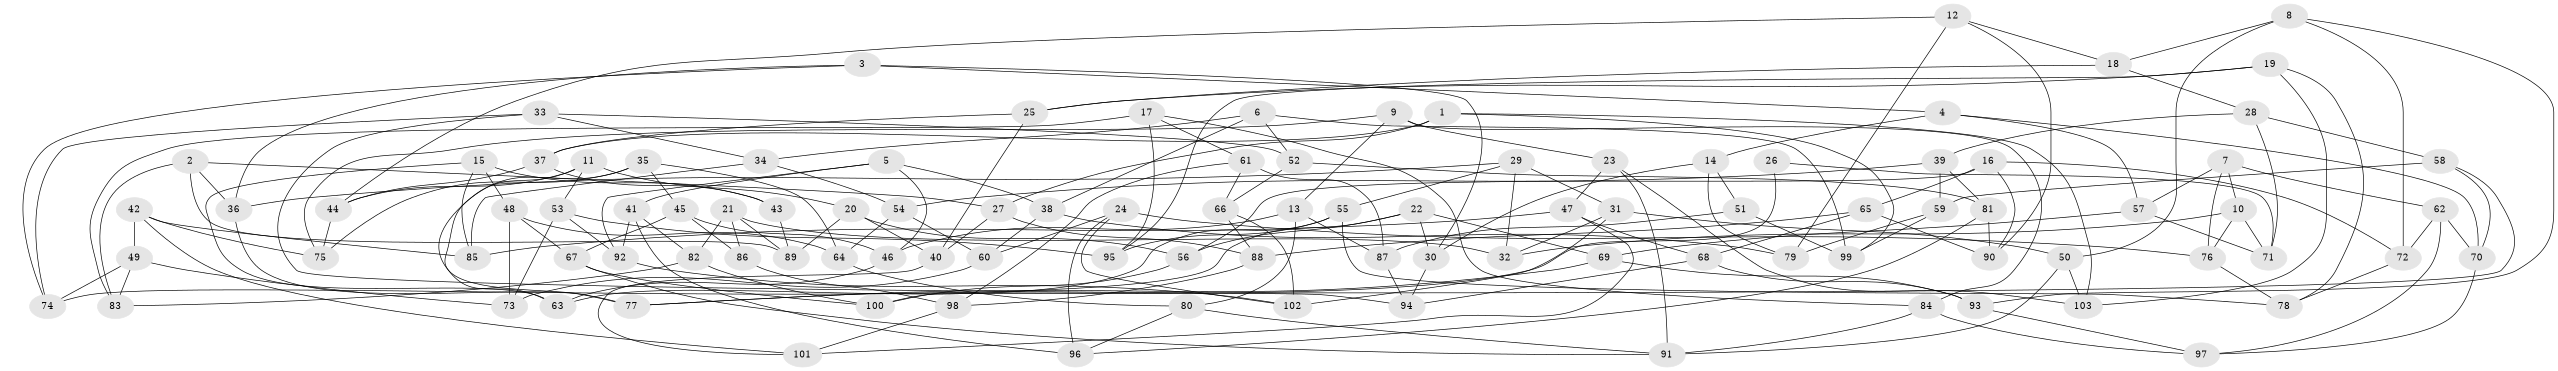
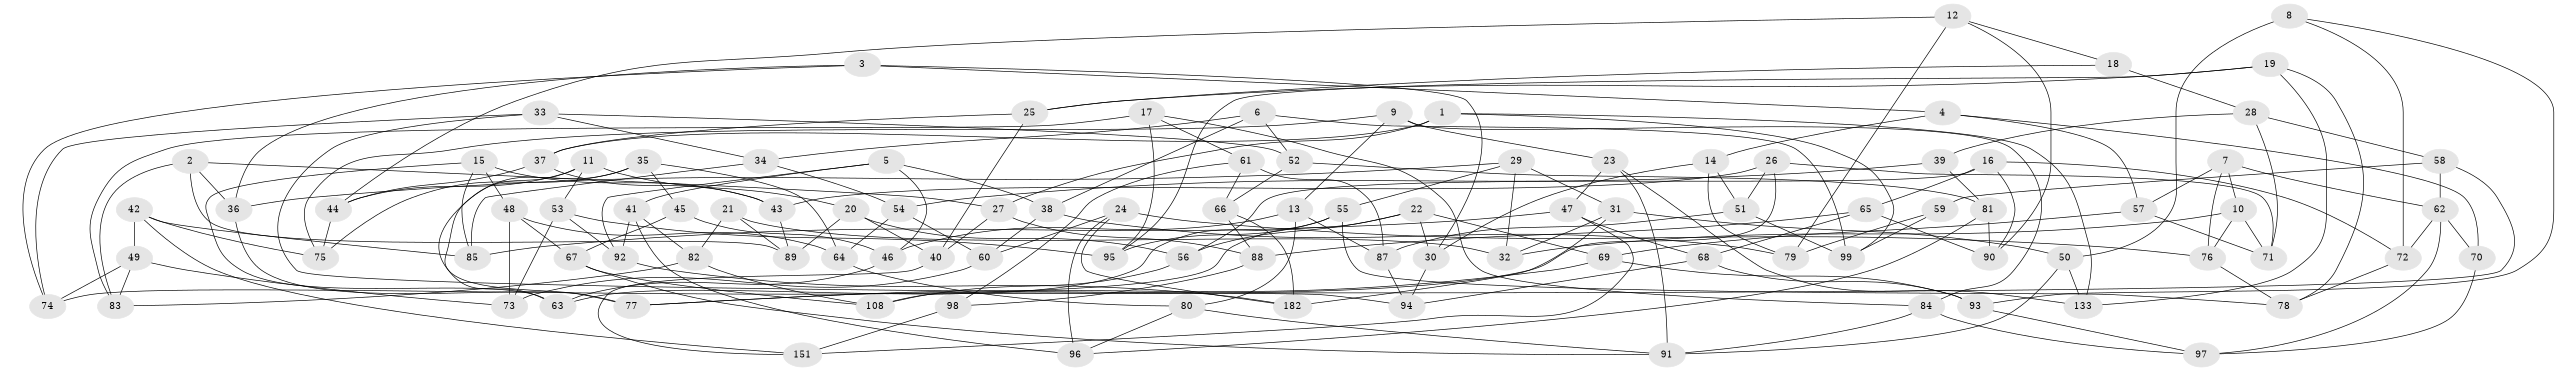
edge "8" -- "18": removed
edge "26" -- "51": added
edge "39" -- "59": removed
edge "26" -- "43": added
edge "58" -- "70": now "58" -- "62"
node "86": removed
node "100": label "100" -> "108"
node "102": label "102" -> "182"
node "103": label "103" -> "133"
node "101": label "101" -> "151"
